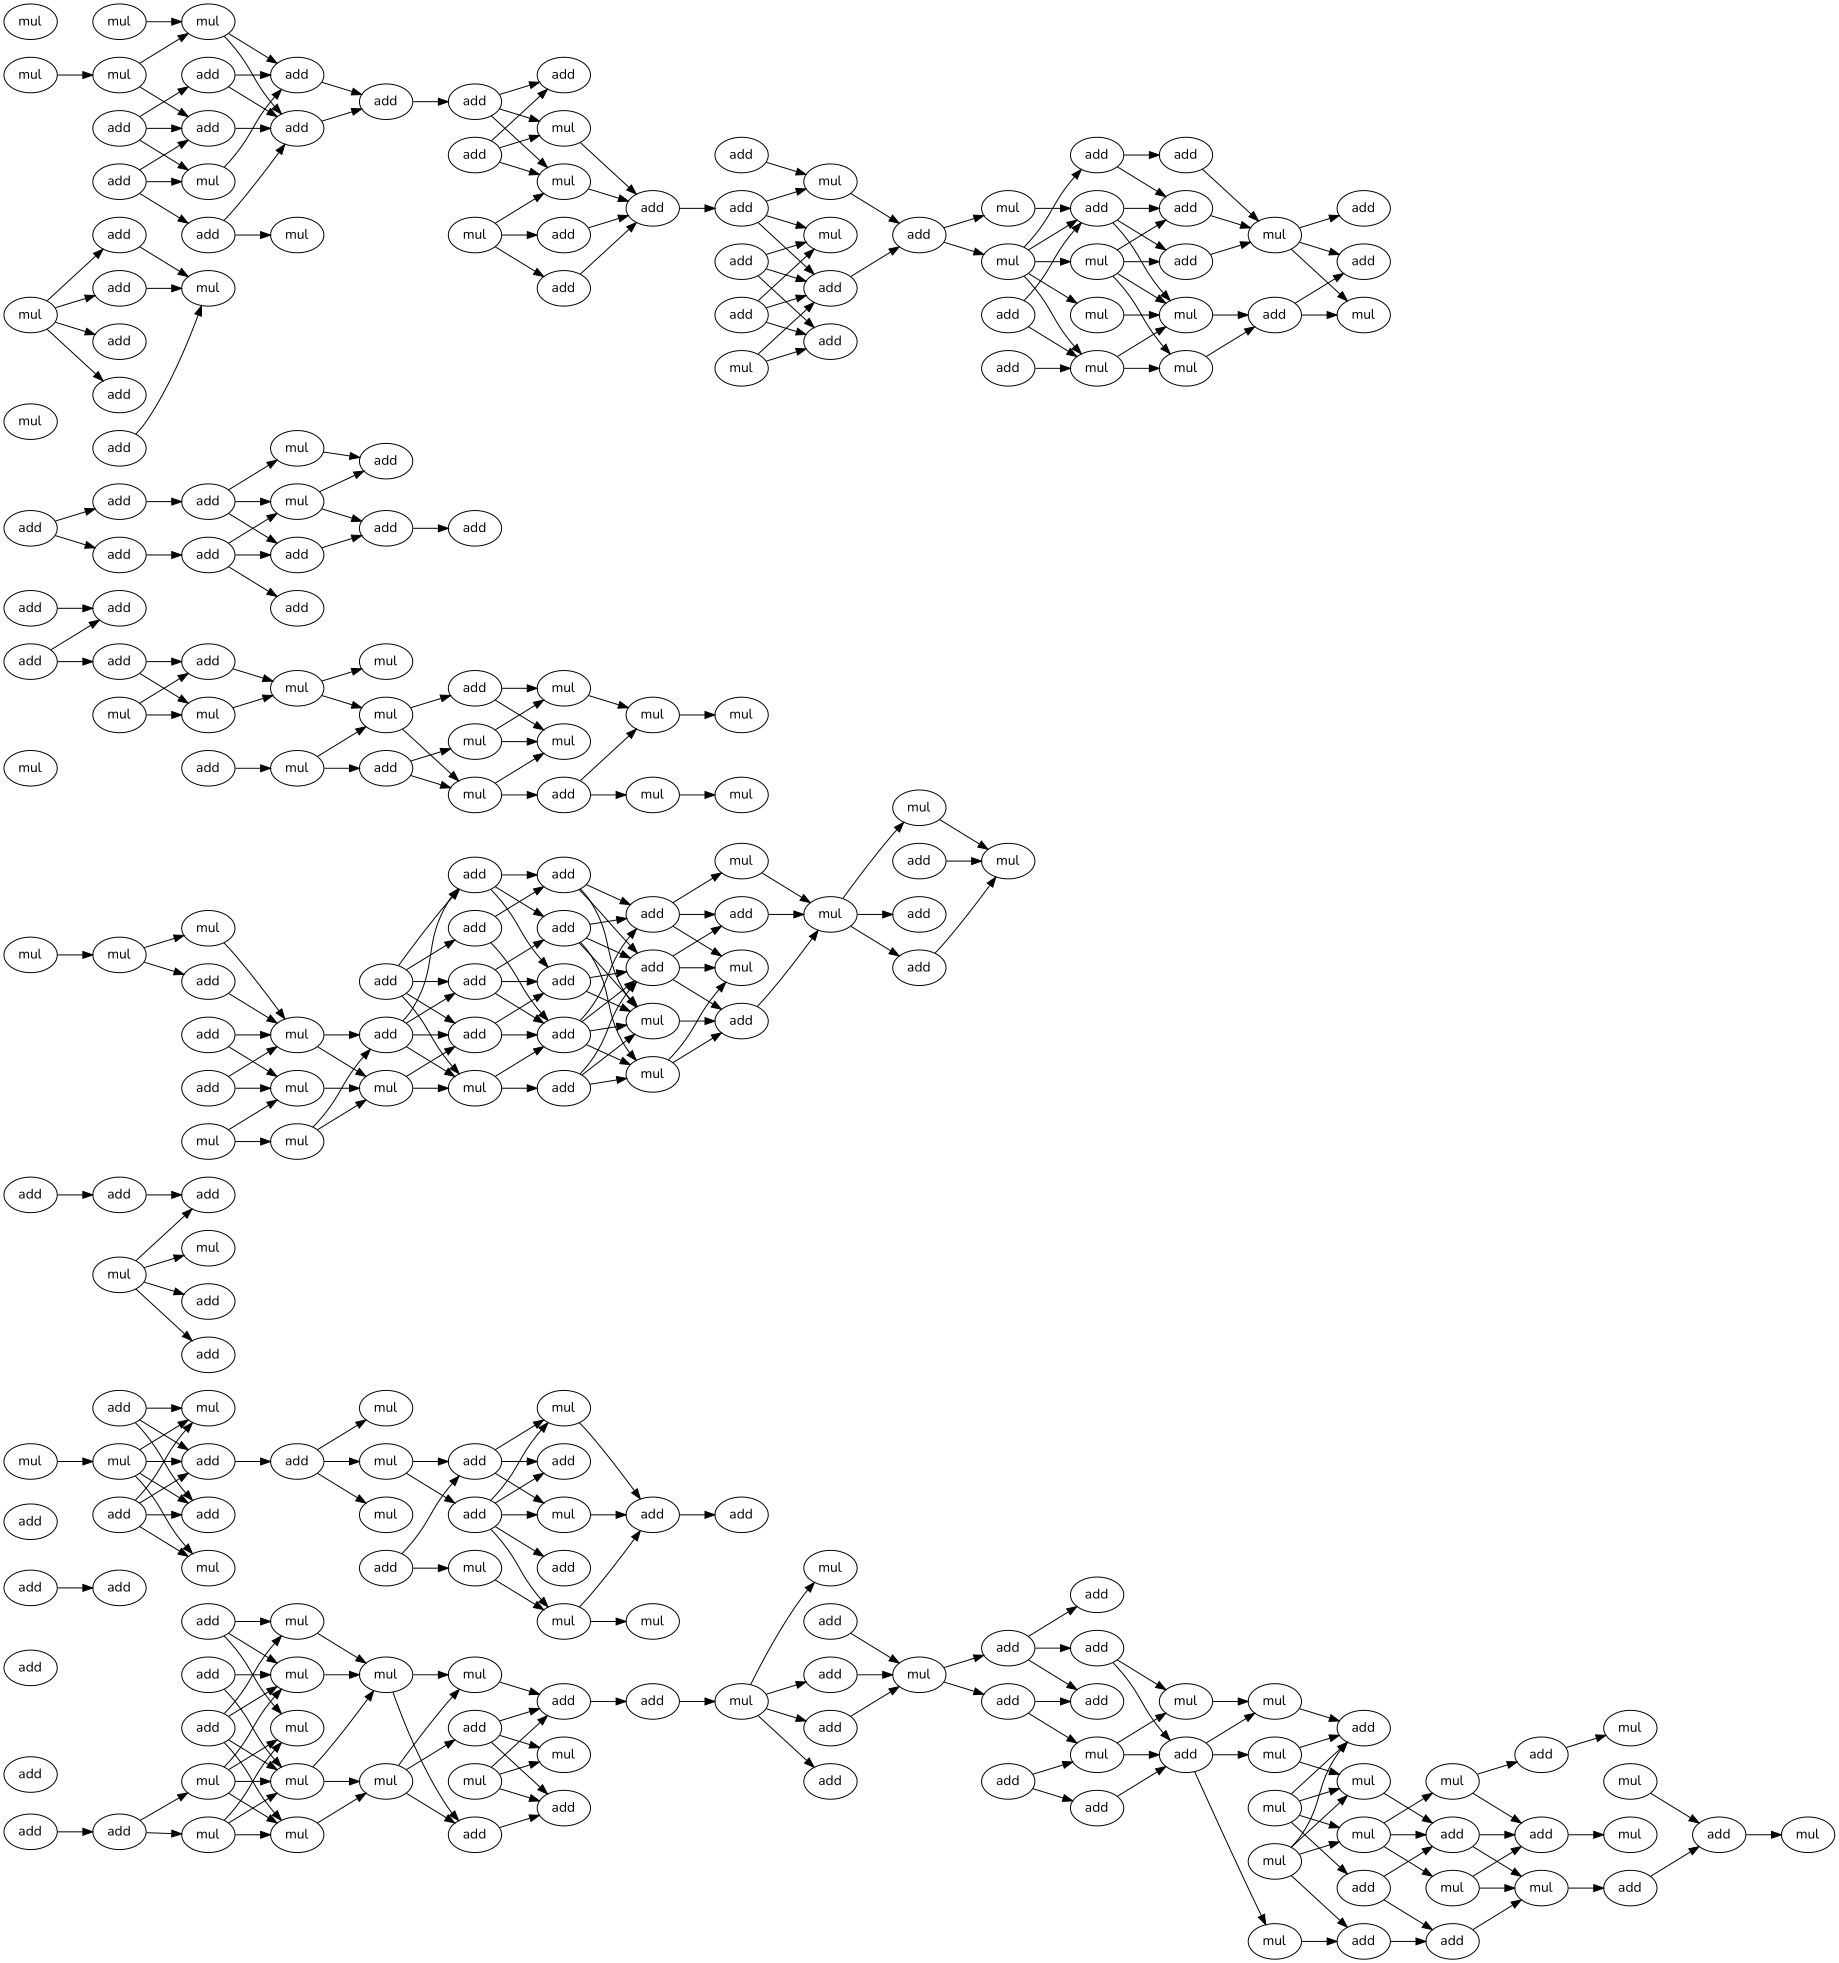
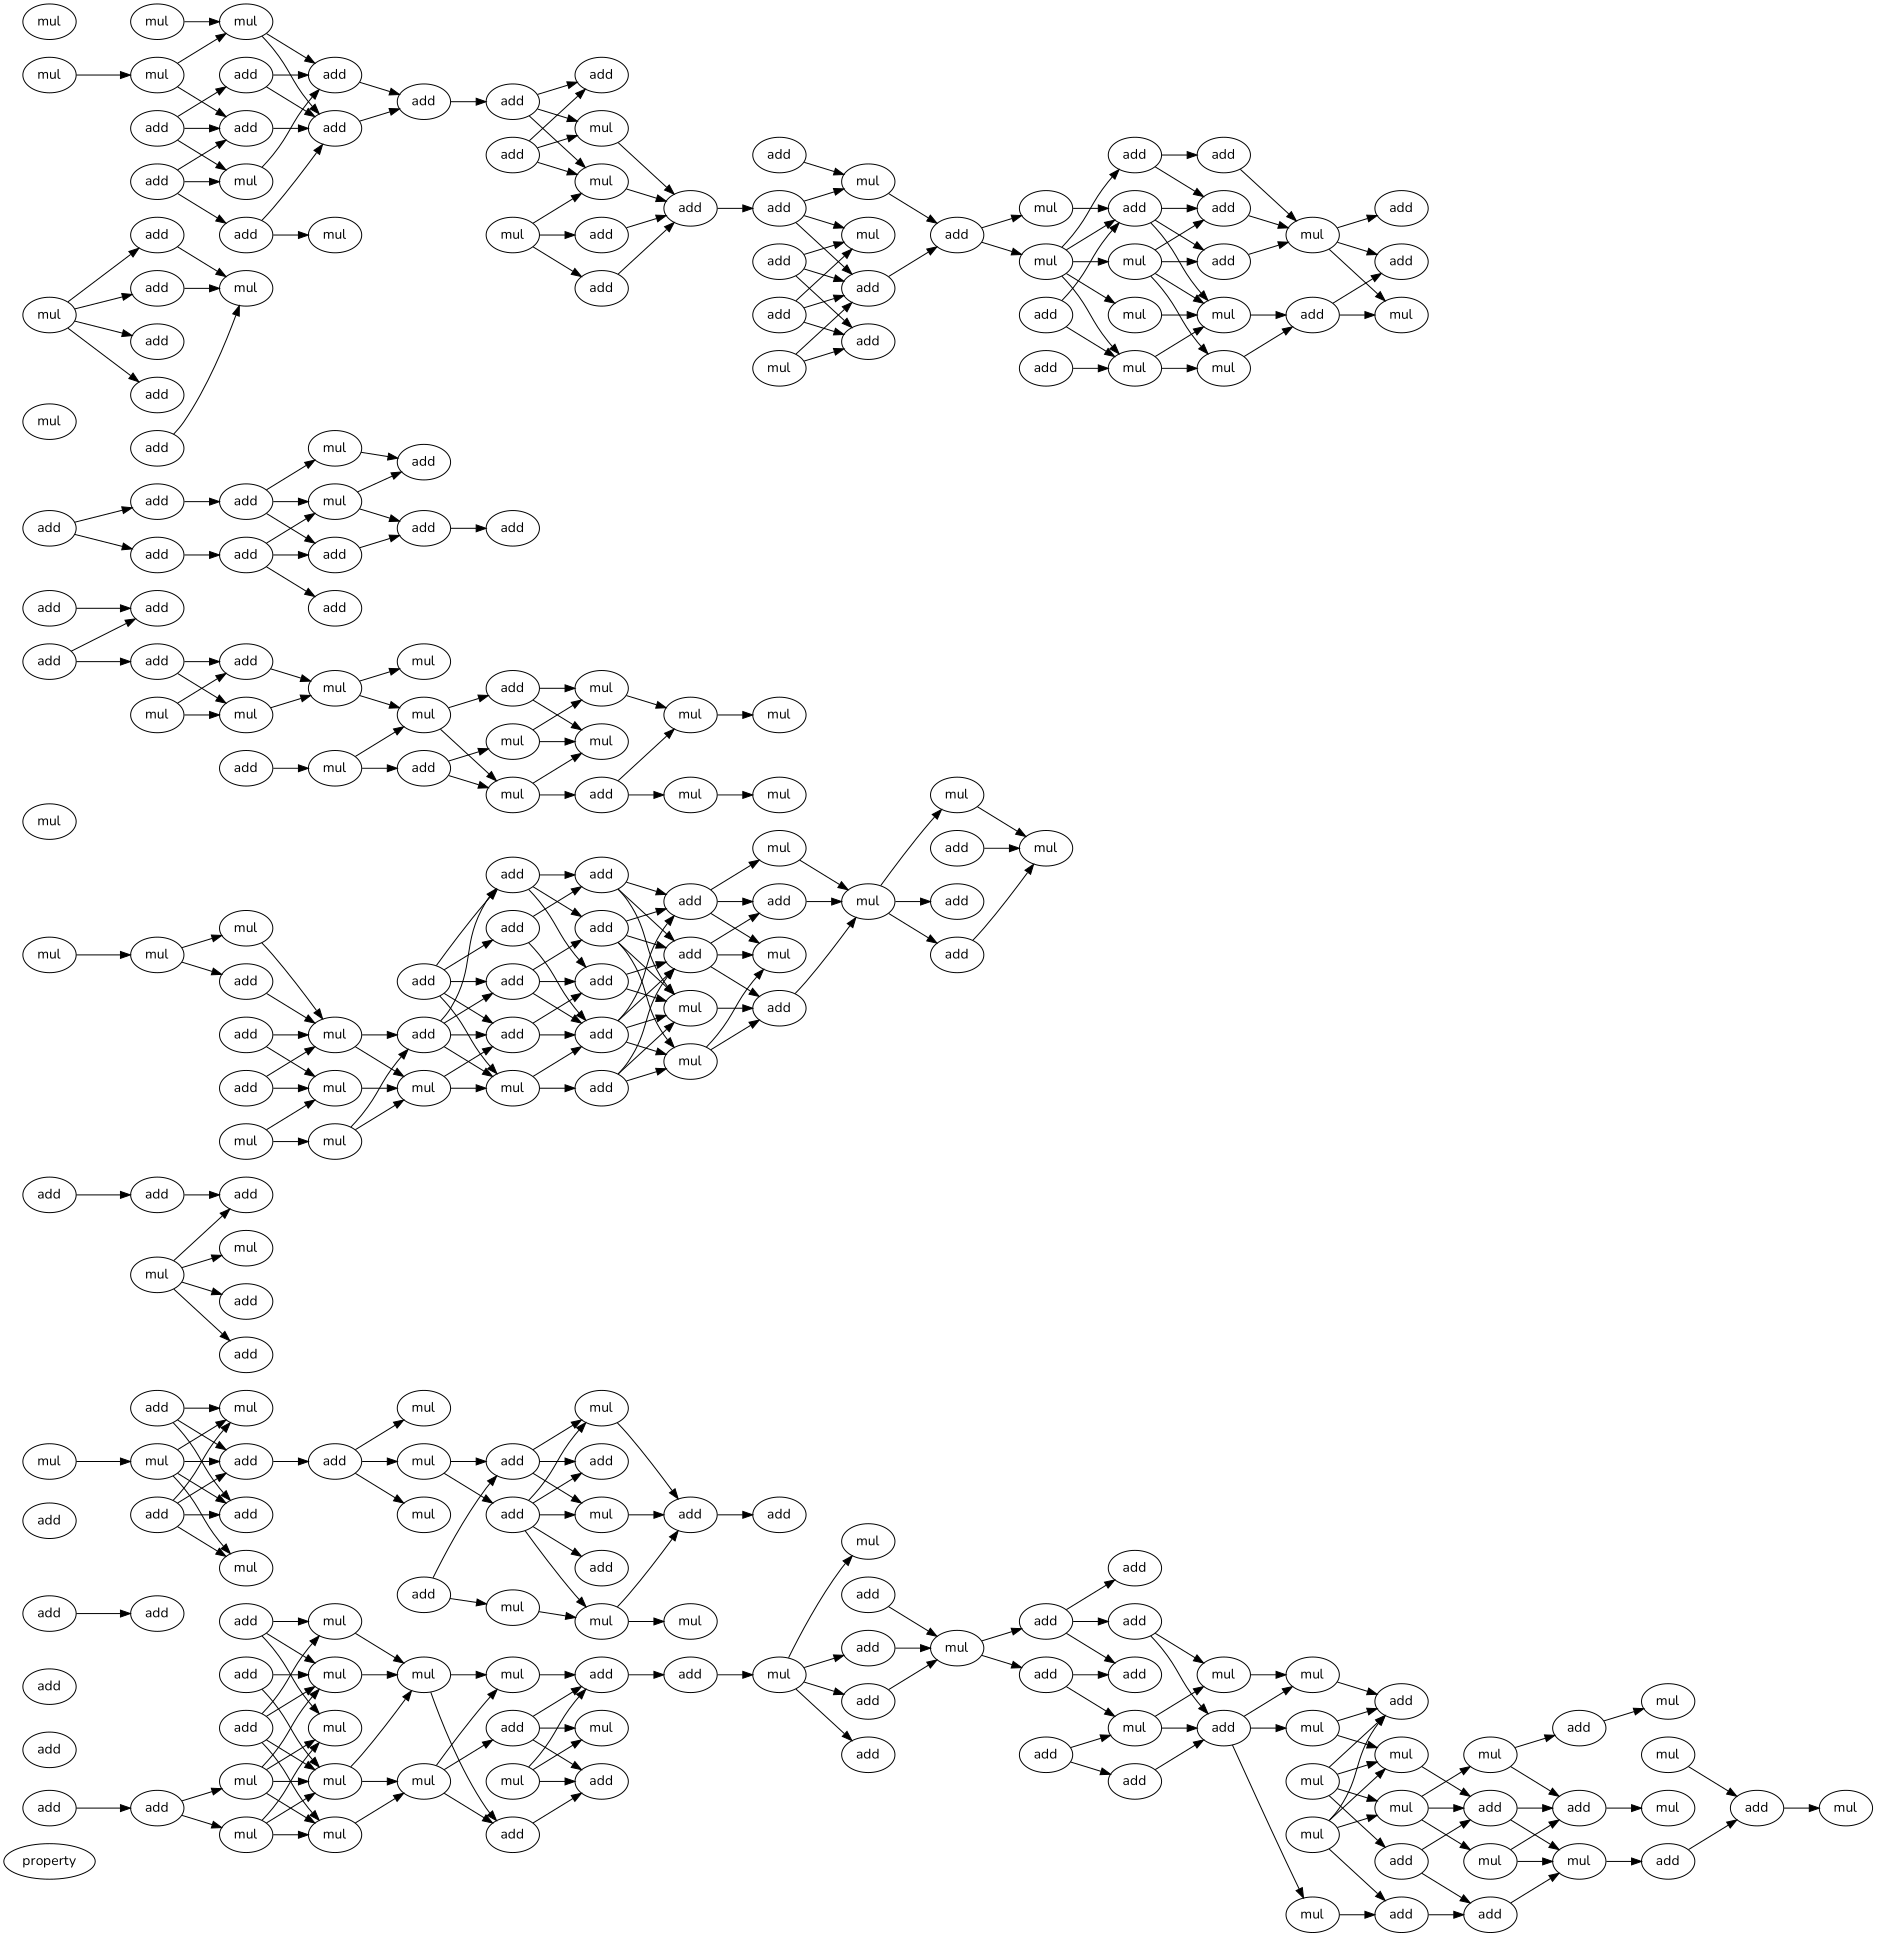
node "property": added
